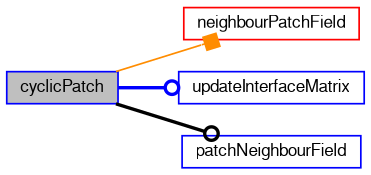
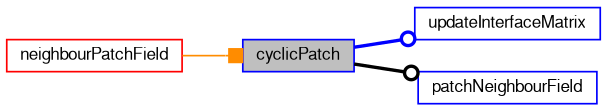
edge "cyclicPatch" -> "neighbourPatchField": reversed
